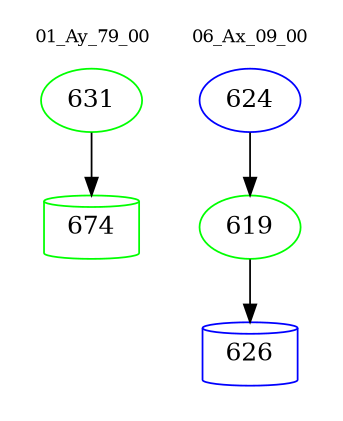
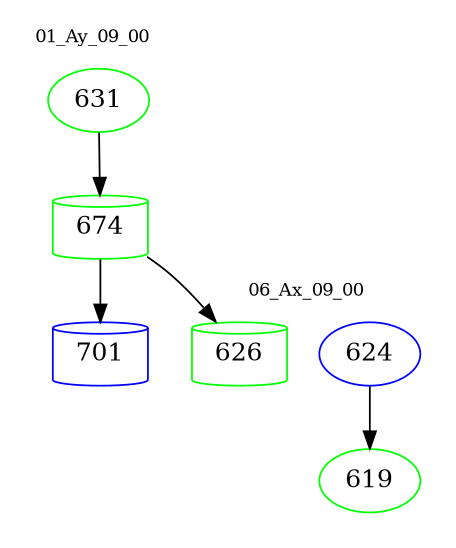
cluster "01_Ay_79_00": label "01_Ay_79_00" -> "01_Ay_09_00"
edge "619" -> "626": now "674" -> "626"
node "701": added
node "626": color blue -> green
